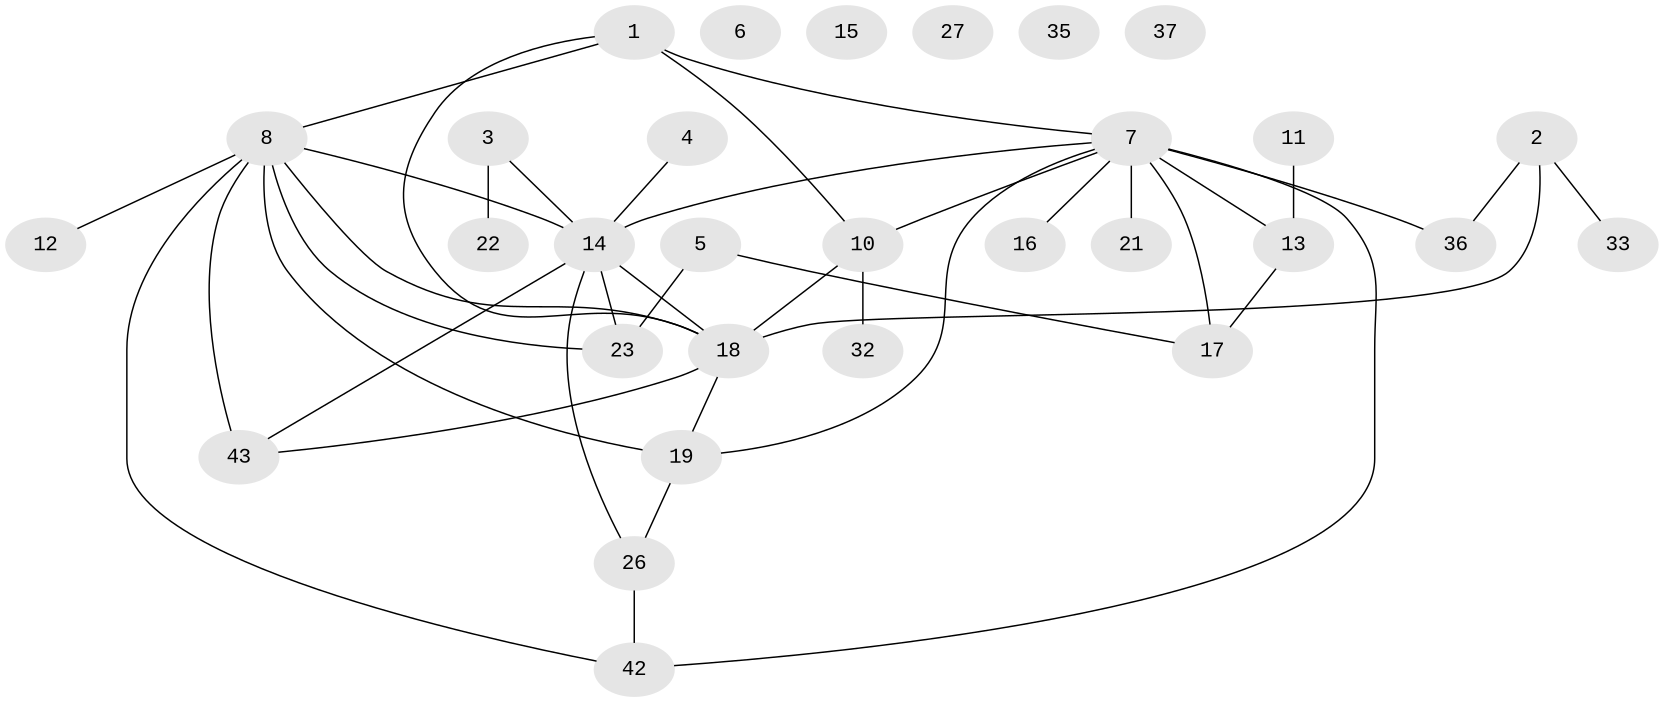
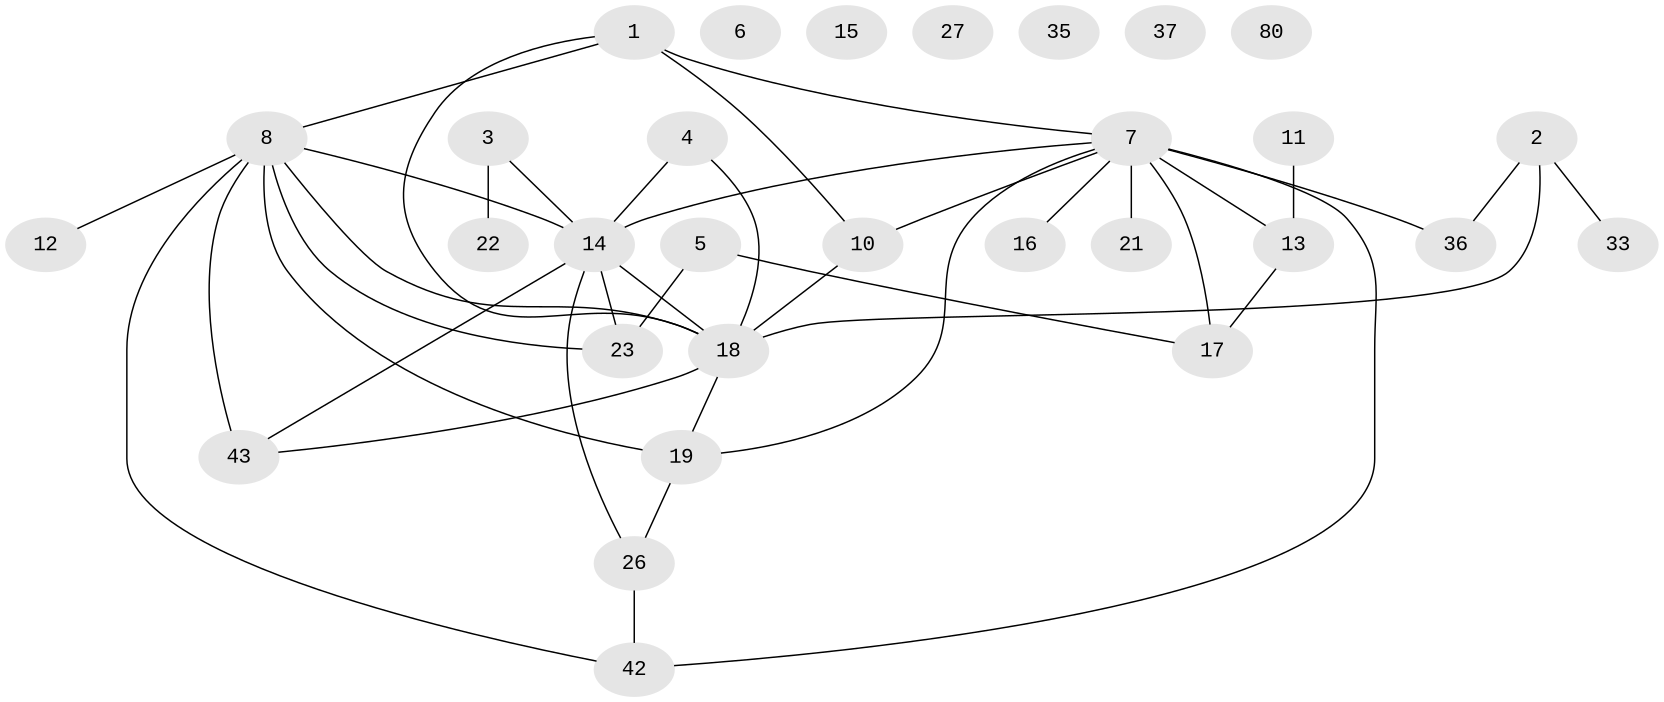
node "80": added
edge "4" -- "18": added
node "32": removed
